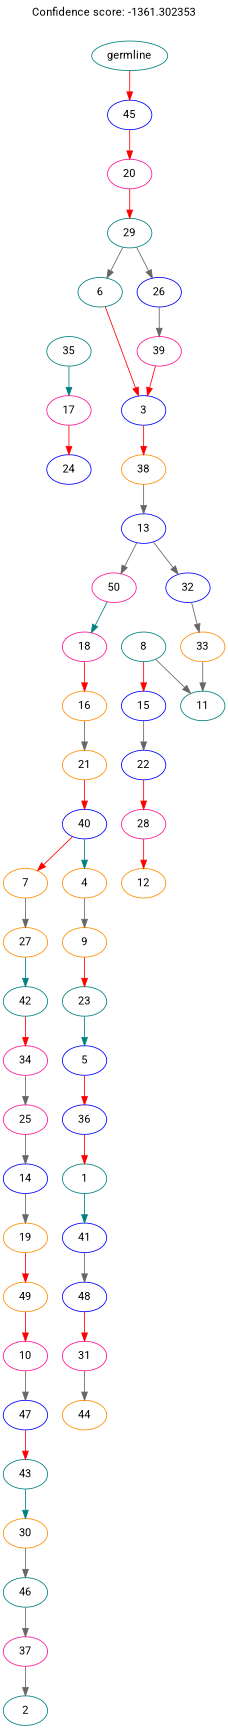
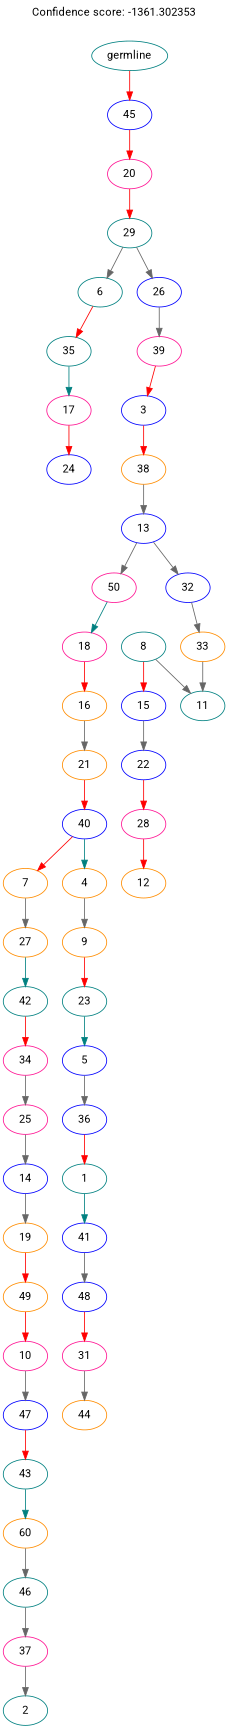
edge "6" -> "3": now "6" -> "35"
edge "5" -> "36": color red -> gray40
node "30": label "30" -> "60"
